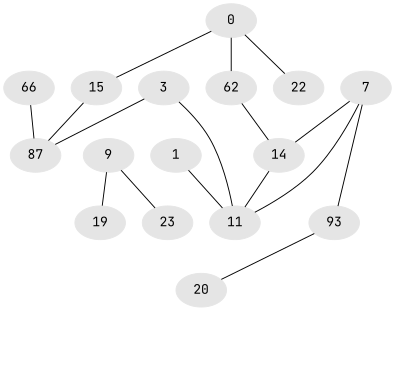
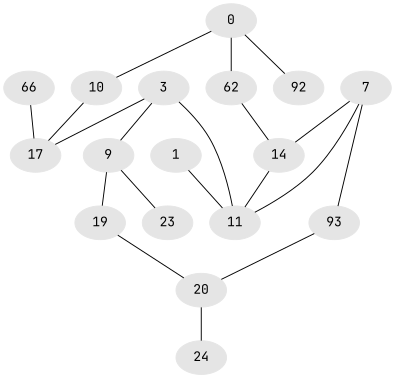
node "15": label "15" -> "10"
node "22": label "22" -> "92"
edge "3" -- "9": added
node "87": label "87" -> "17"
edge "19" -- "20": added
node "24": added
